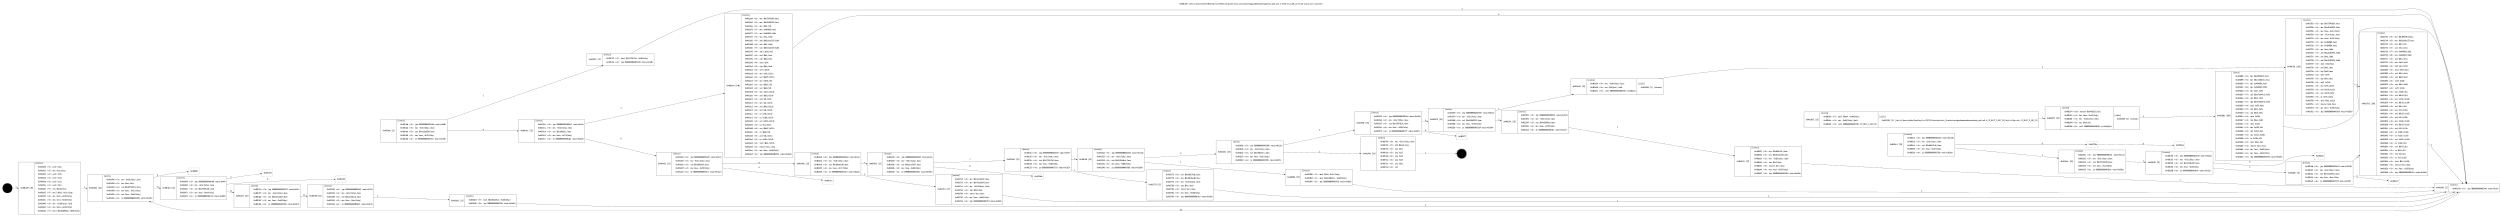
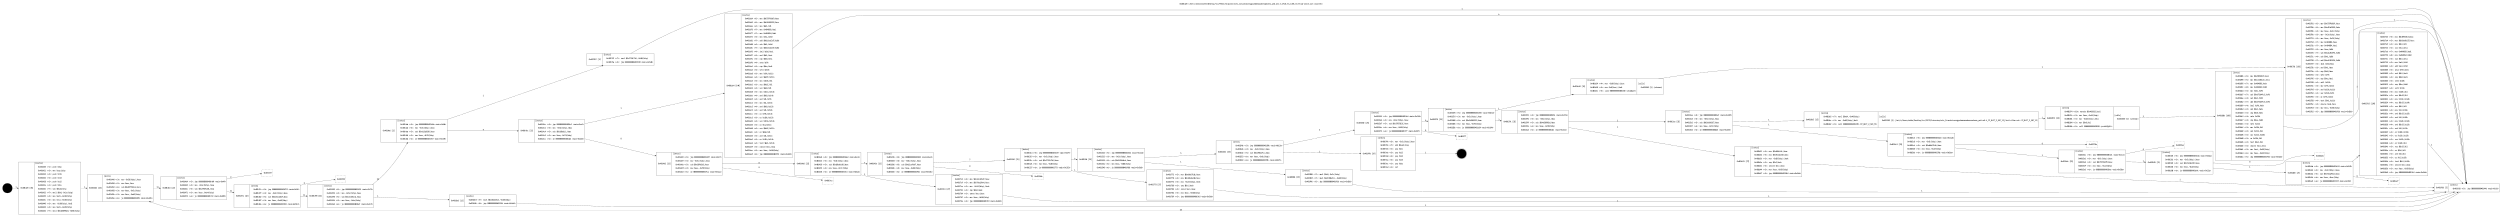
edge "0x401701 [102]" -> "0x4017df [134]": now "0x401701 [102]" -> "0x4019fd [5]"
node "0x4015aa [25]": added
edge "0x40178e" -> "0x4019ae": now "0x4015dc [25]" -> "0x4019ae"
edge "0x401490 [22]" -> "0x4014a6 [22]": added, label "10"
node "0x4018fb": removed
edge "0x401464 [22]" -> "0x401933": now "0x40147a [22]" -> "0x401933"
